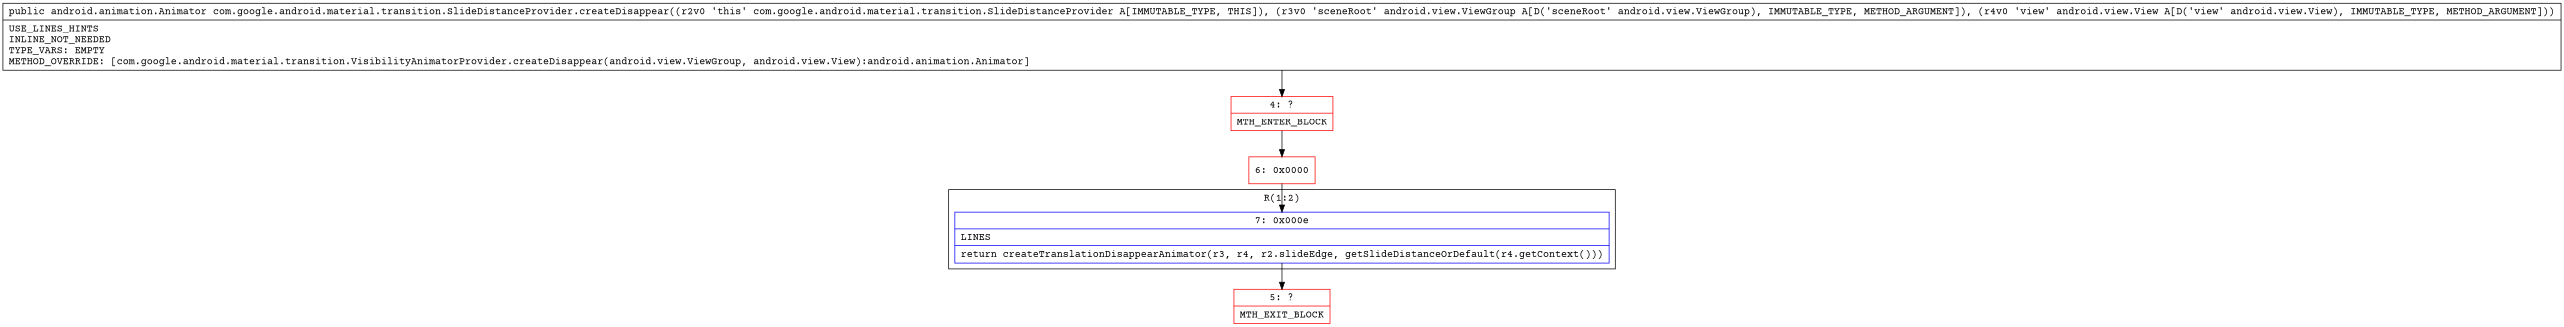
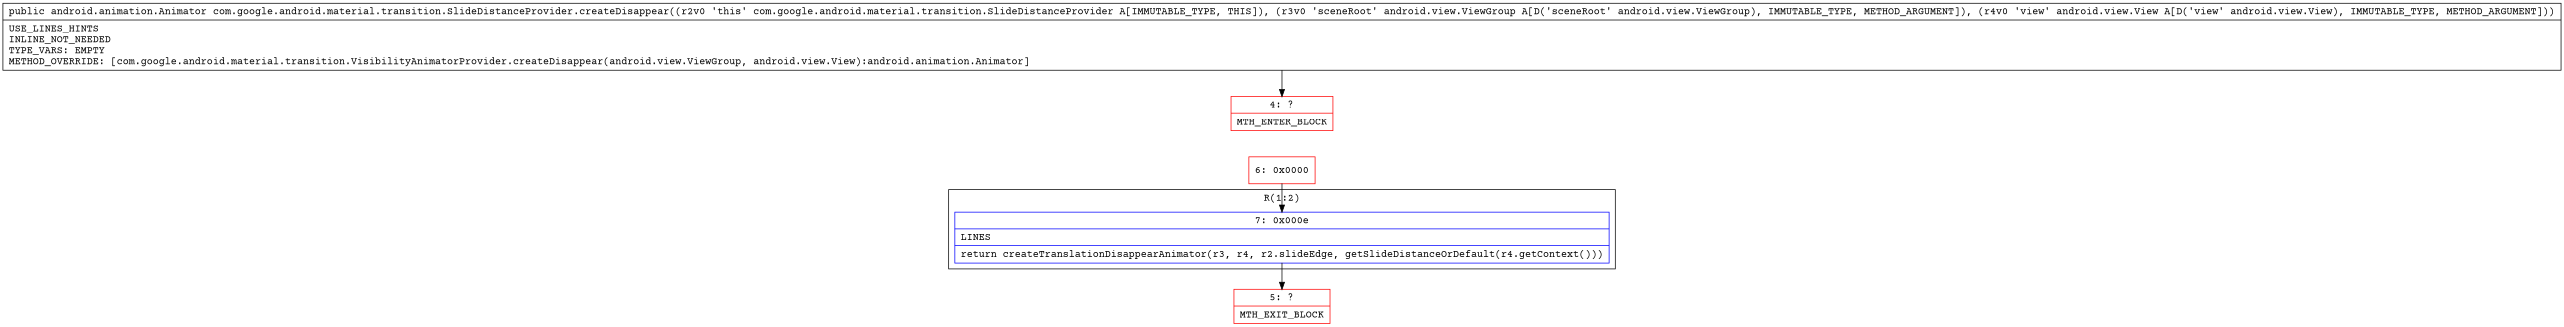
edge "4: ?" -> "6: 0x0000": removed
